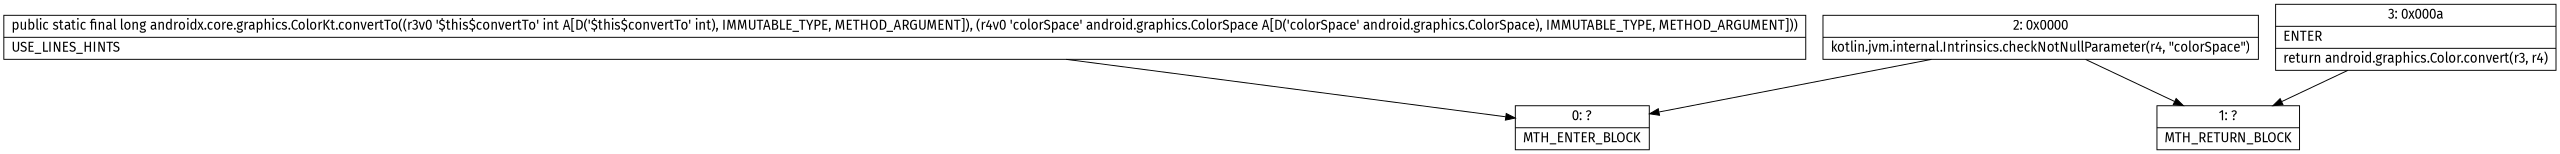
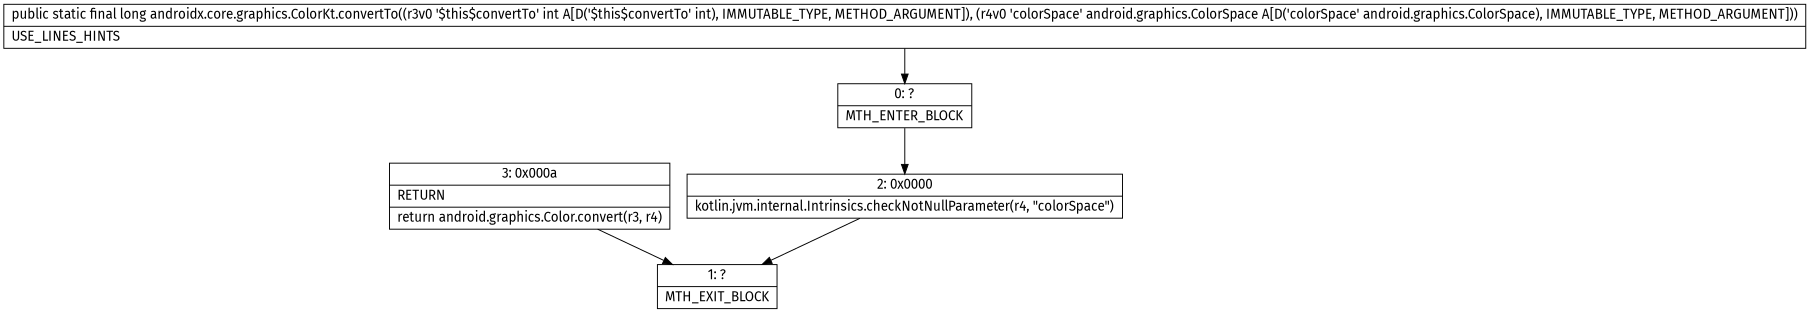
node "3: 0x000a": text "ENTER" -> "RETURN"
edge "2: 0x0000" -> "0: ?": reversed
node "1: ?": text "MTH_RETURN_BLOCK" -> "MTH_EXIT_BLOCK"
